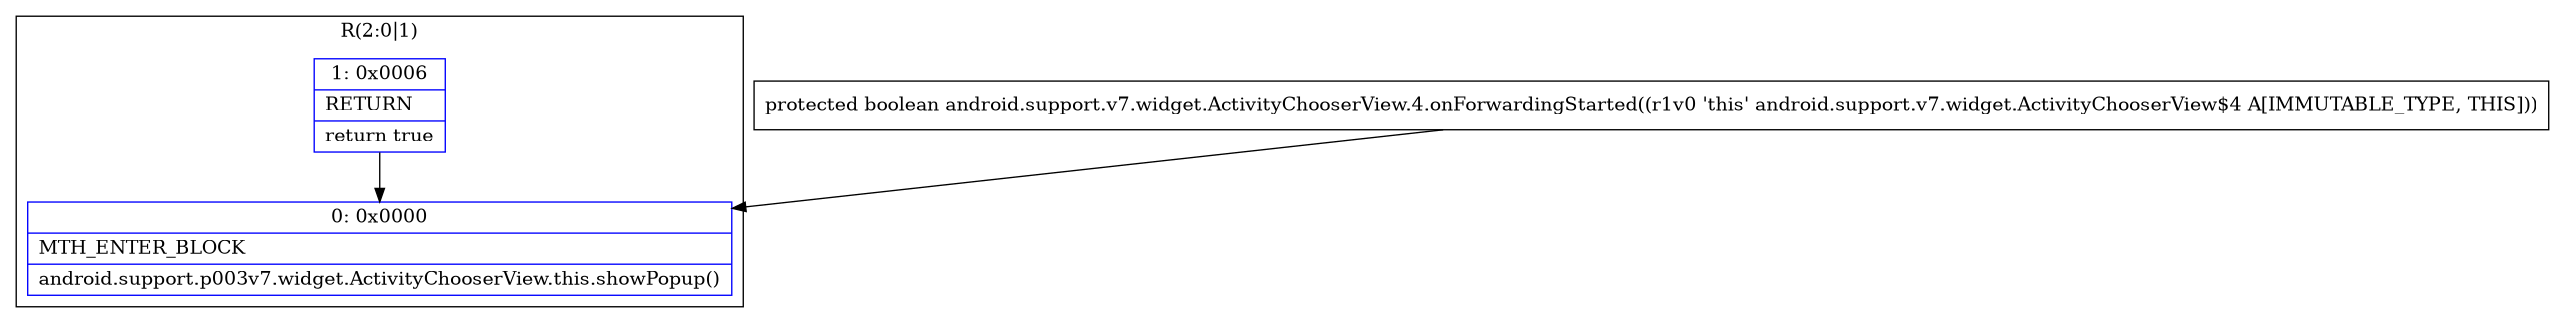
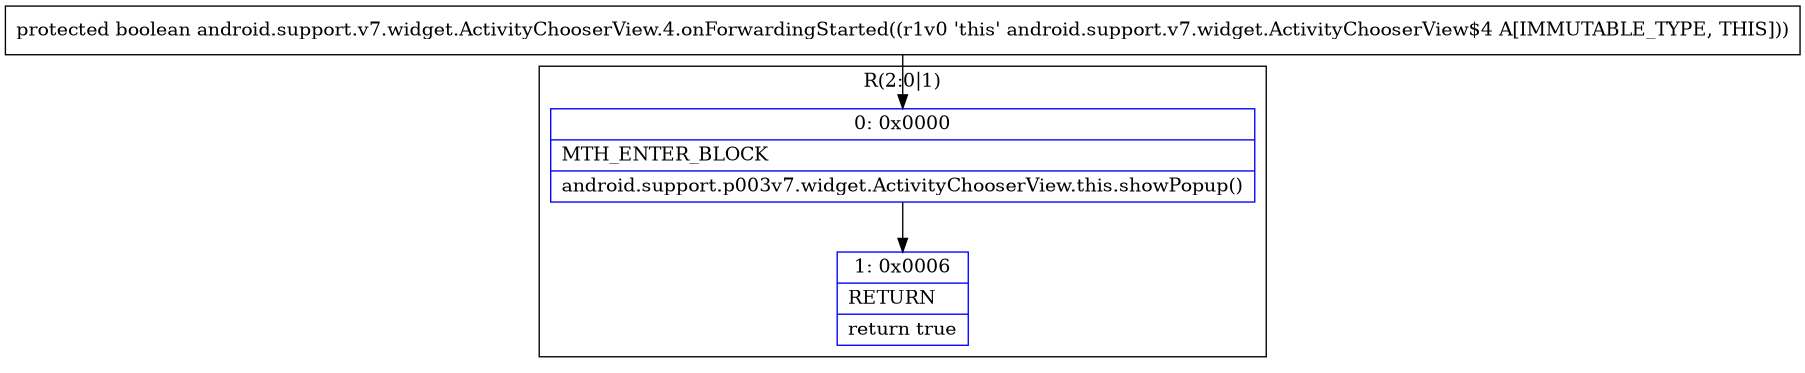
edge "1: 0x0006" -> "0: 0x0000": reversed
